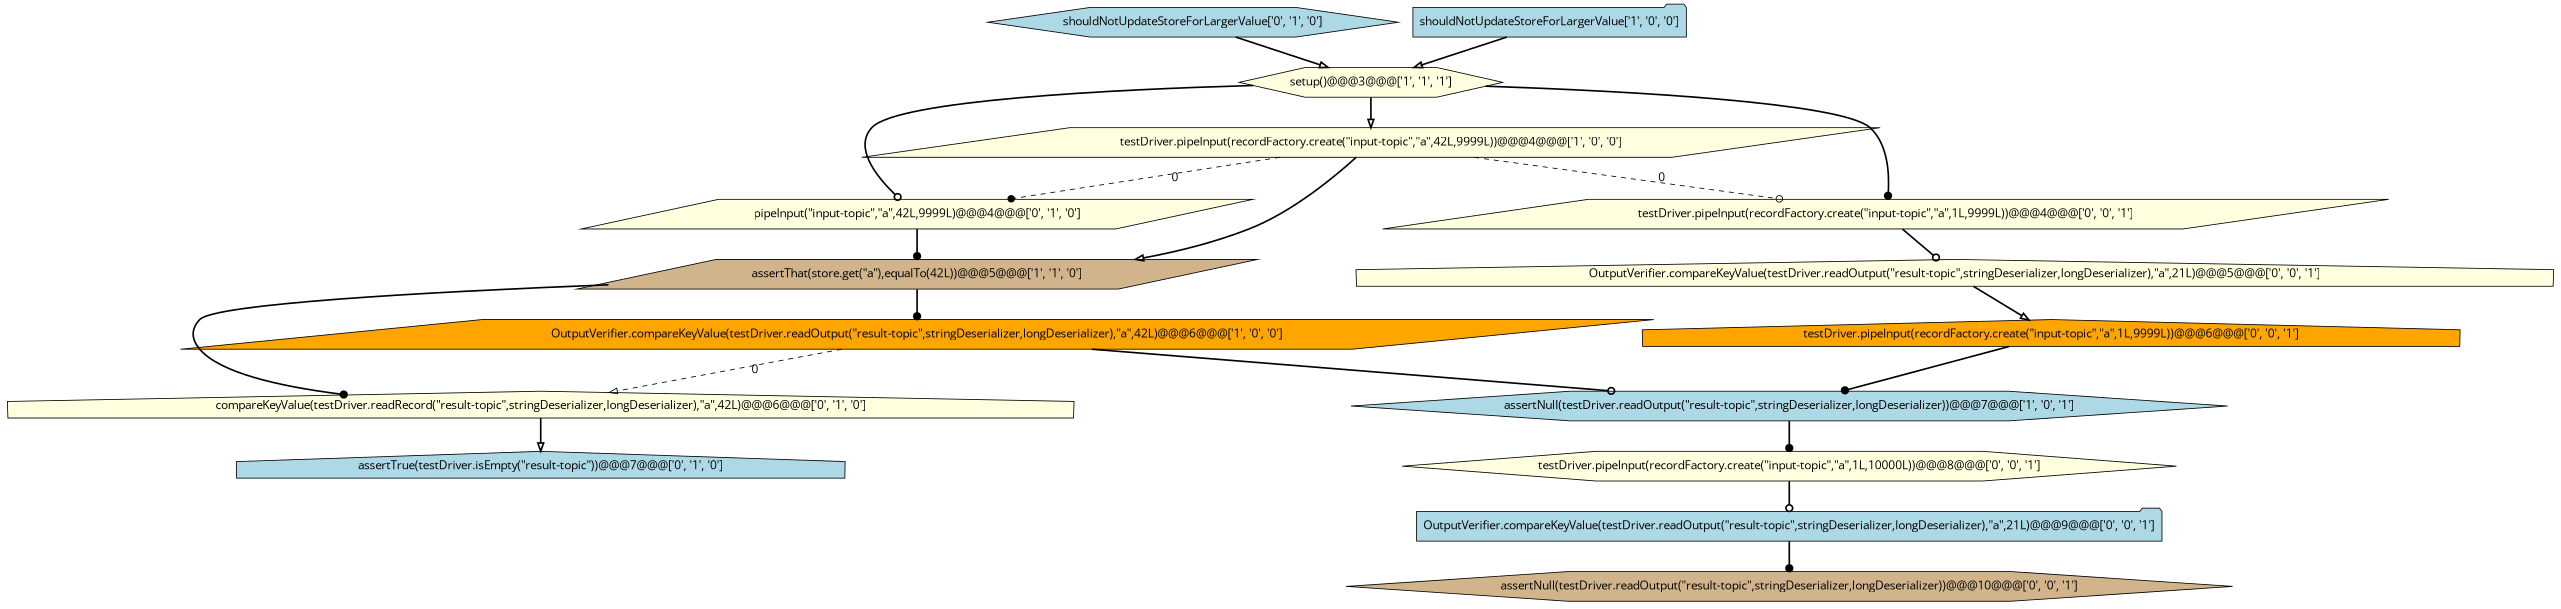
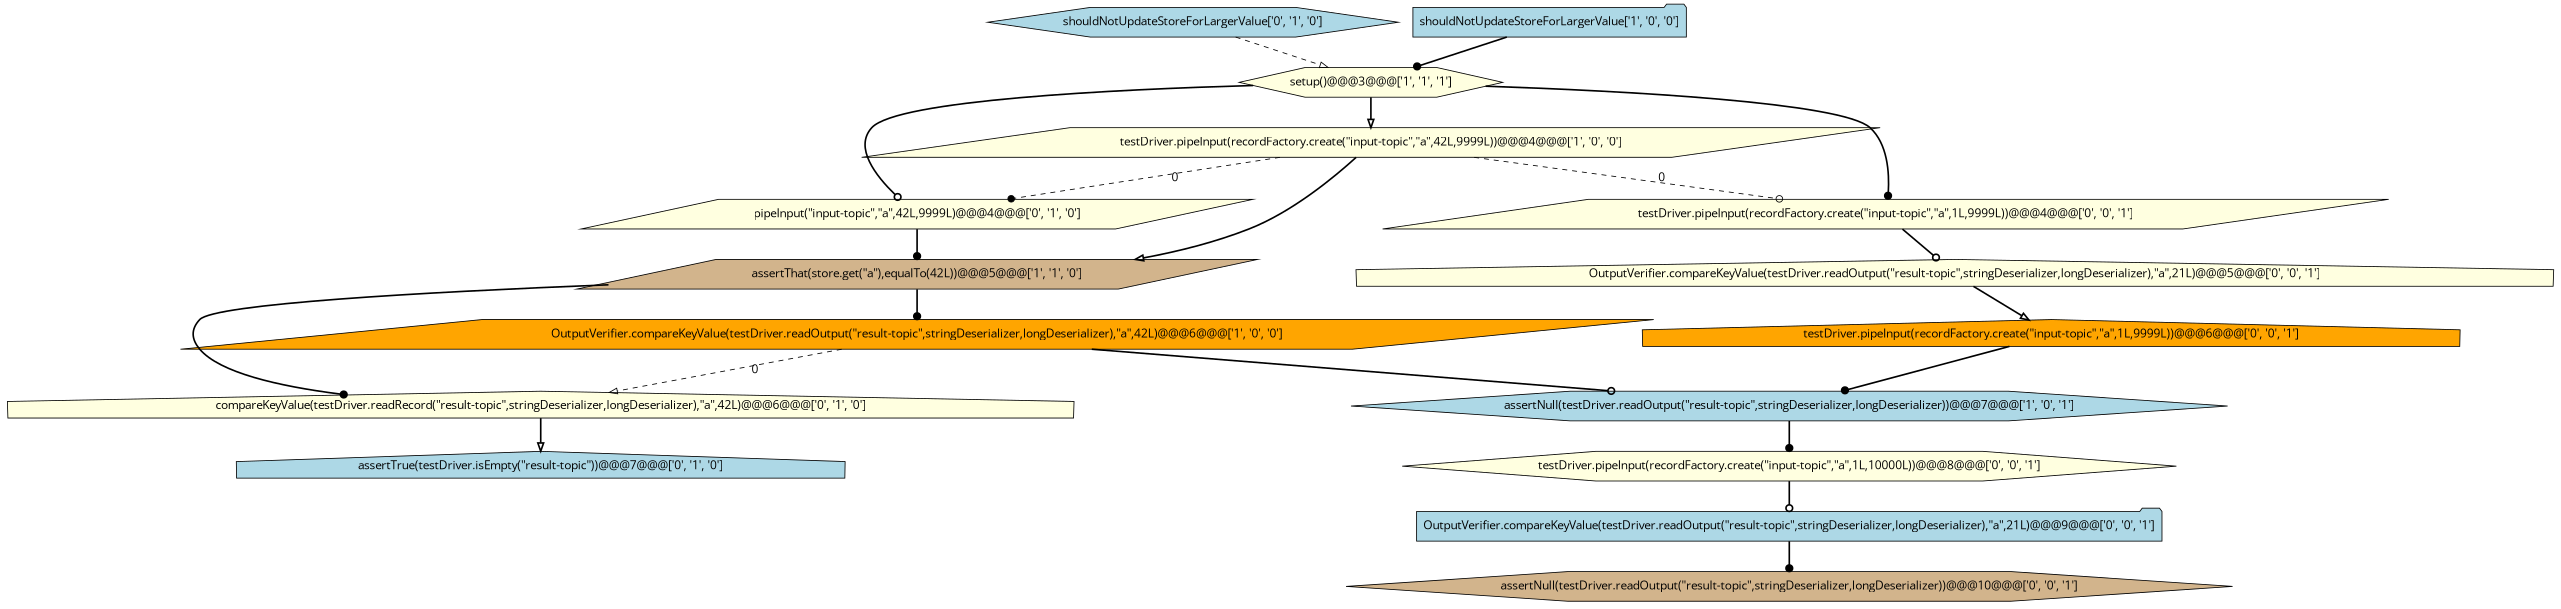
edge "shouldNotUpdateStoreForLargerValue['0', '1', '0']" -> "setup()@@@3@@@['1', '1', '1']": style bold -> dashed
edge "shouldNotUpdateStoreForLargerValue['1', '0', '0']" -> "setup()@@@3@@@['1', '1', '1']": arrowhead onormal -> dot
